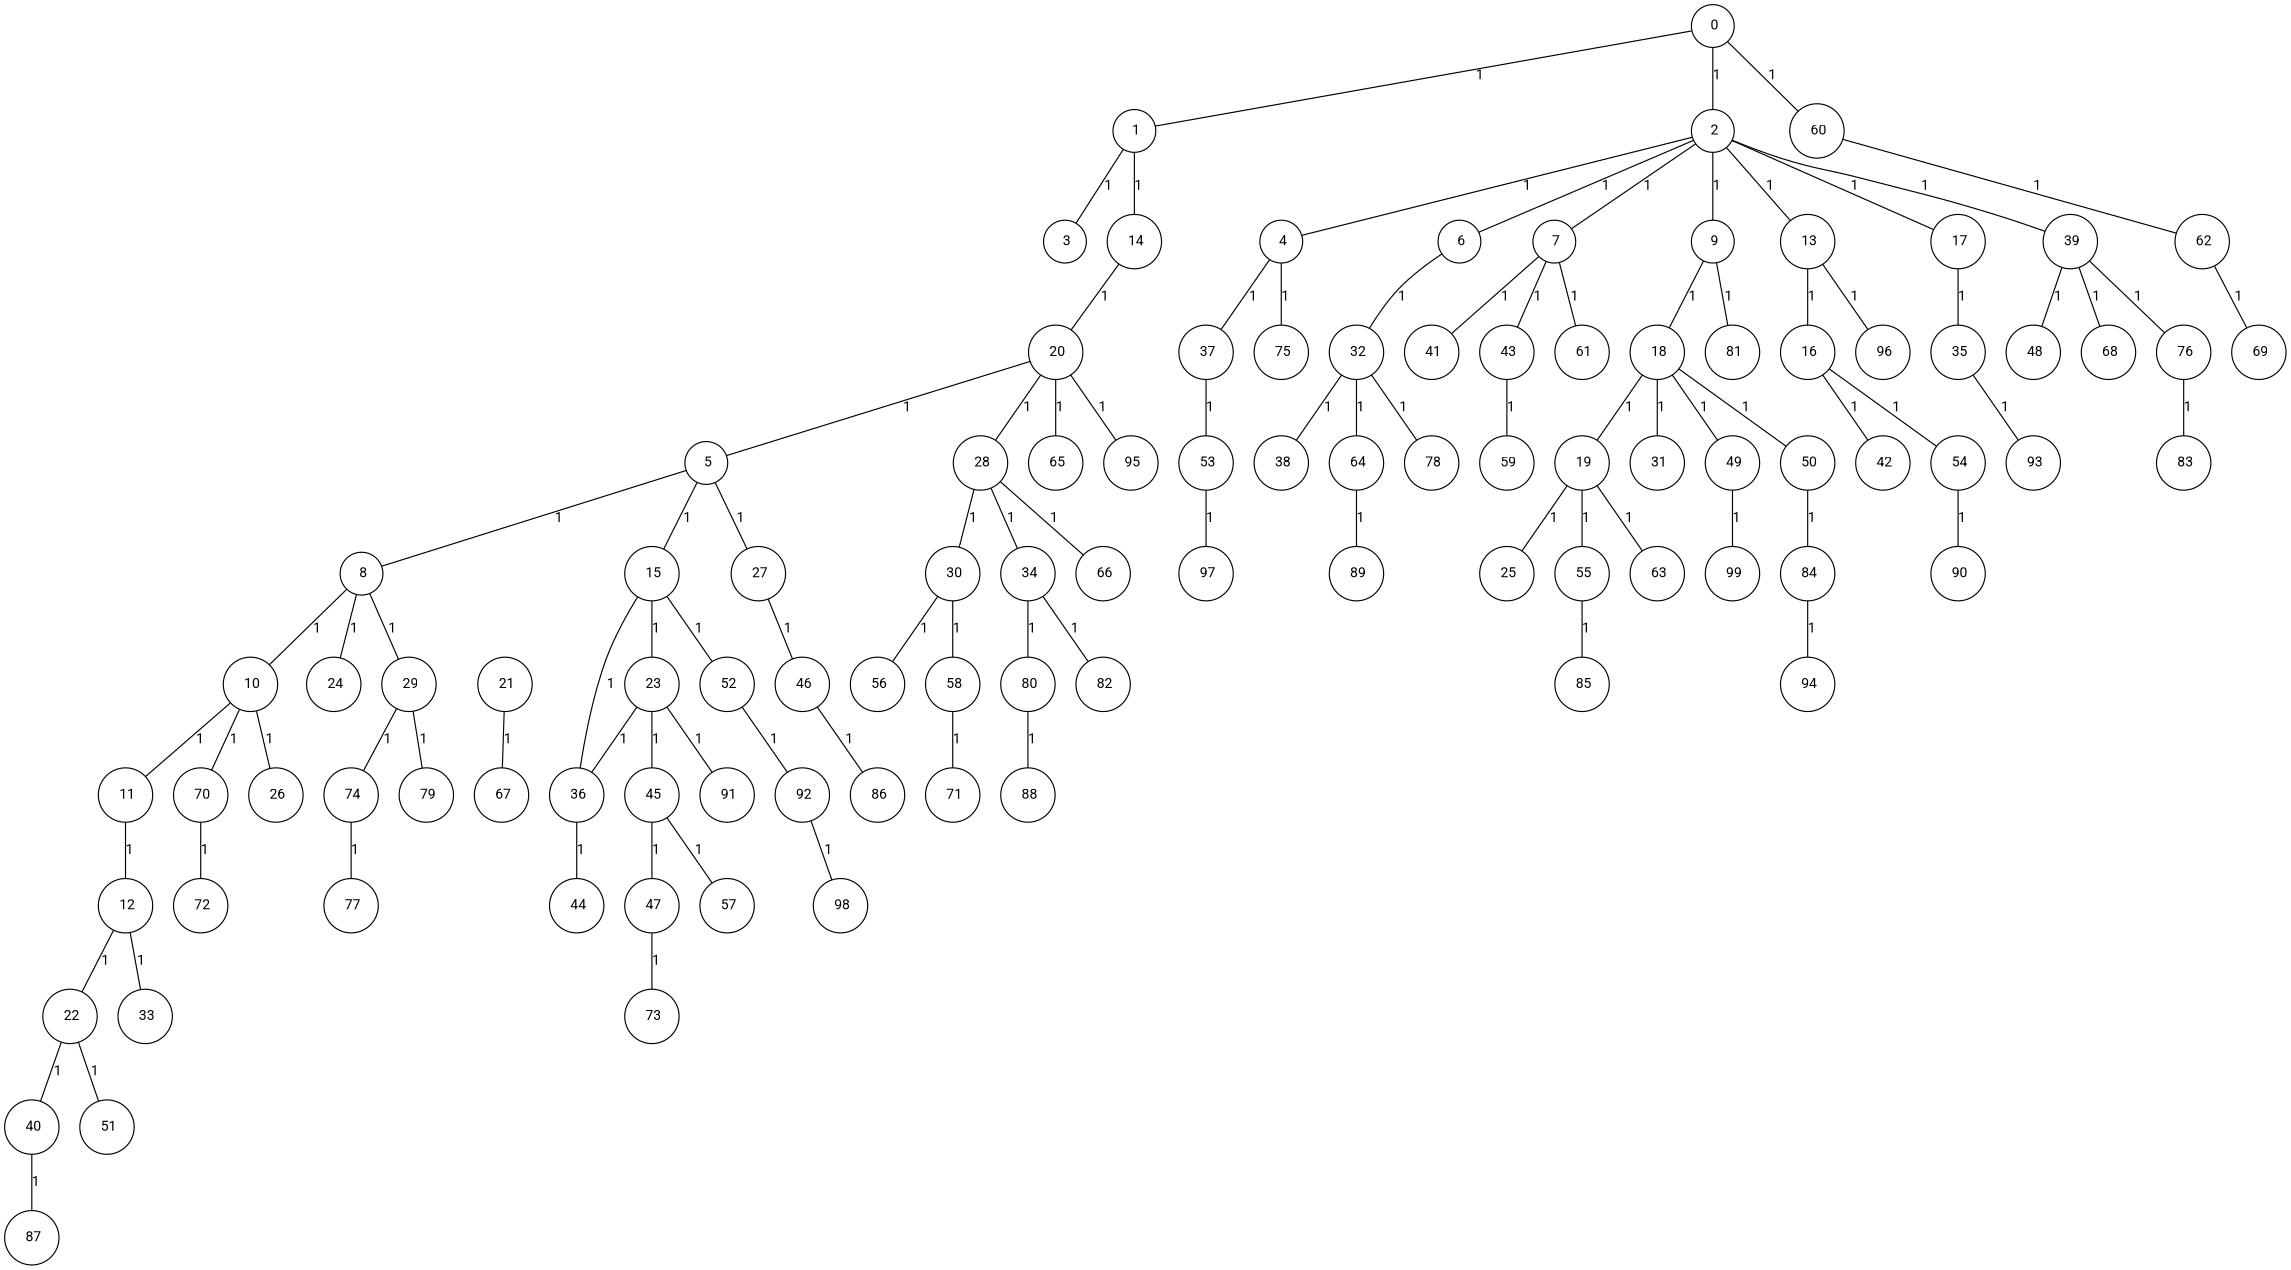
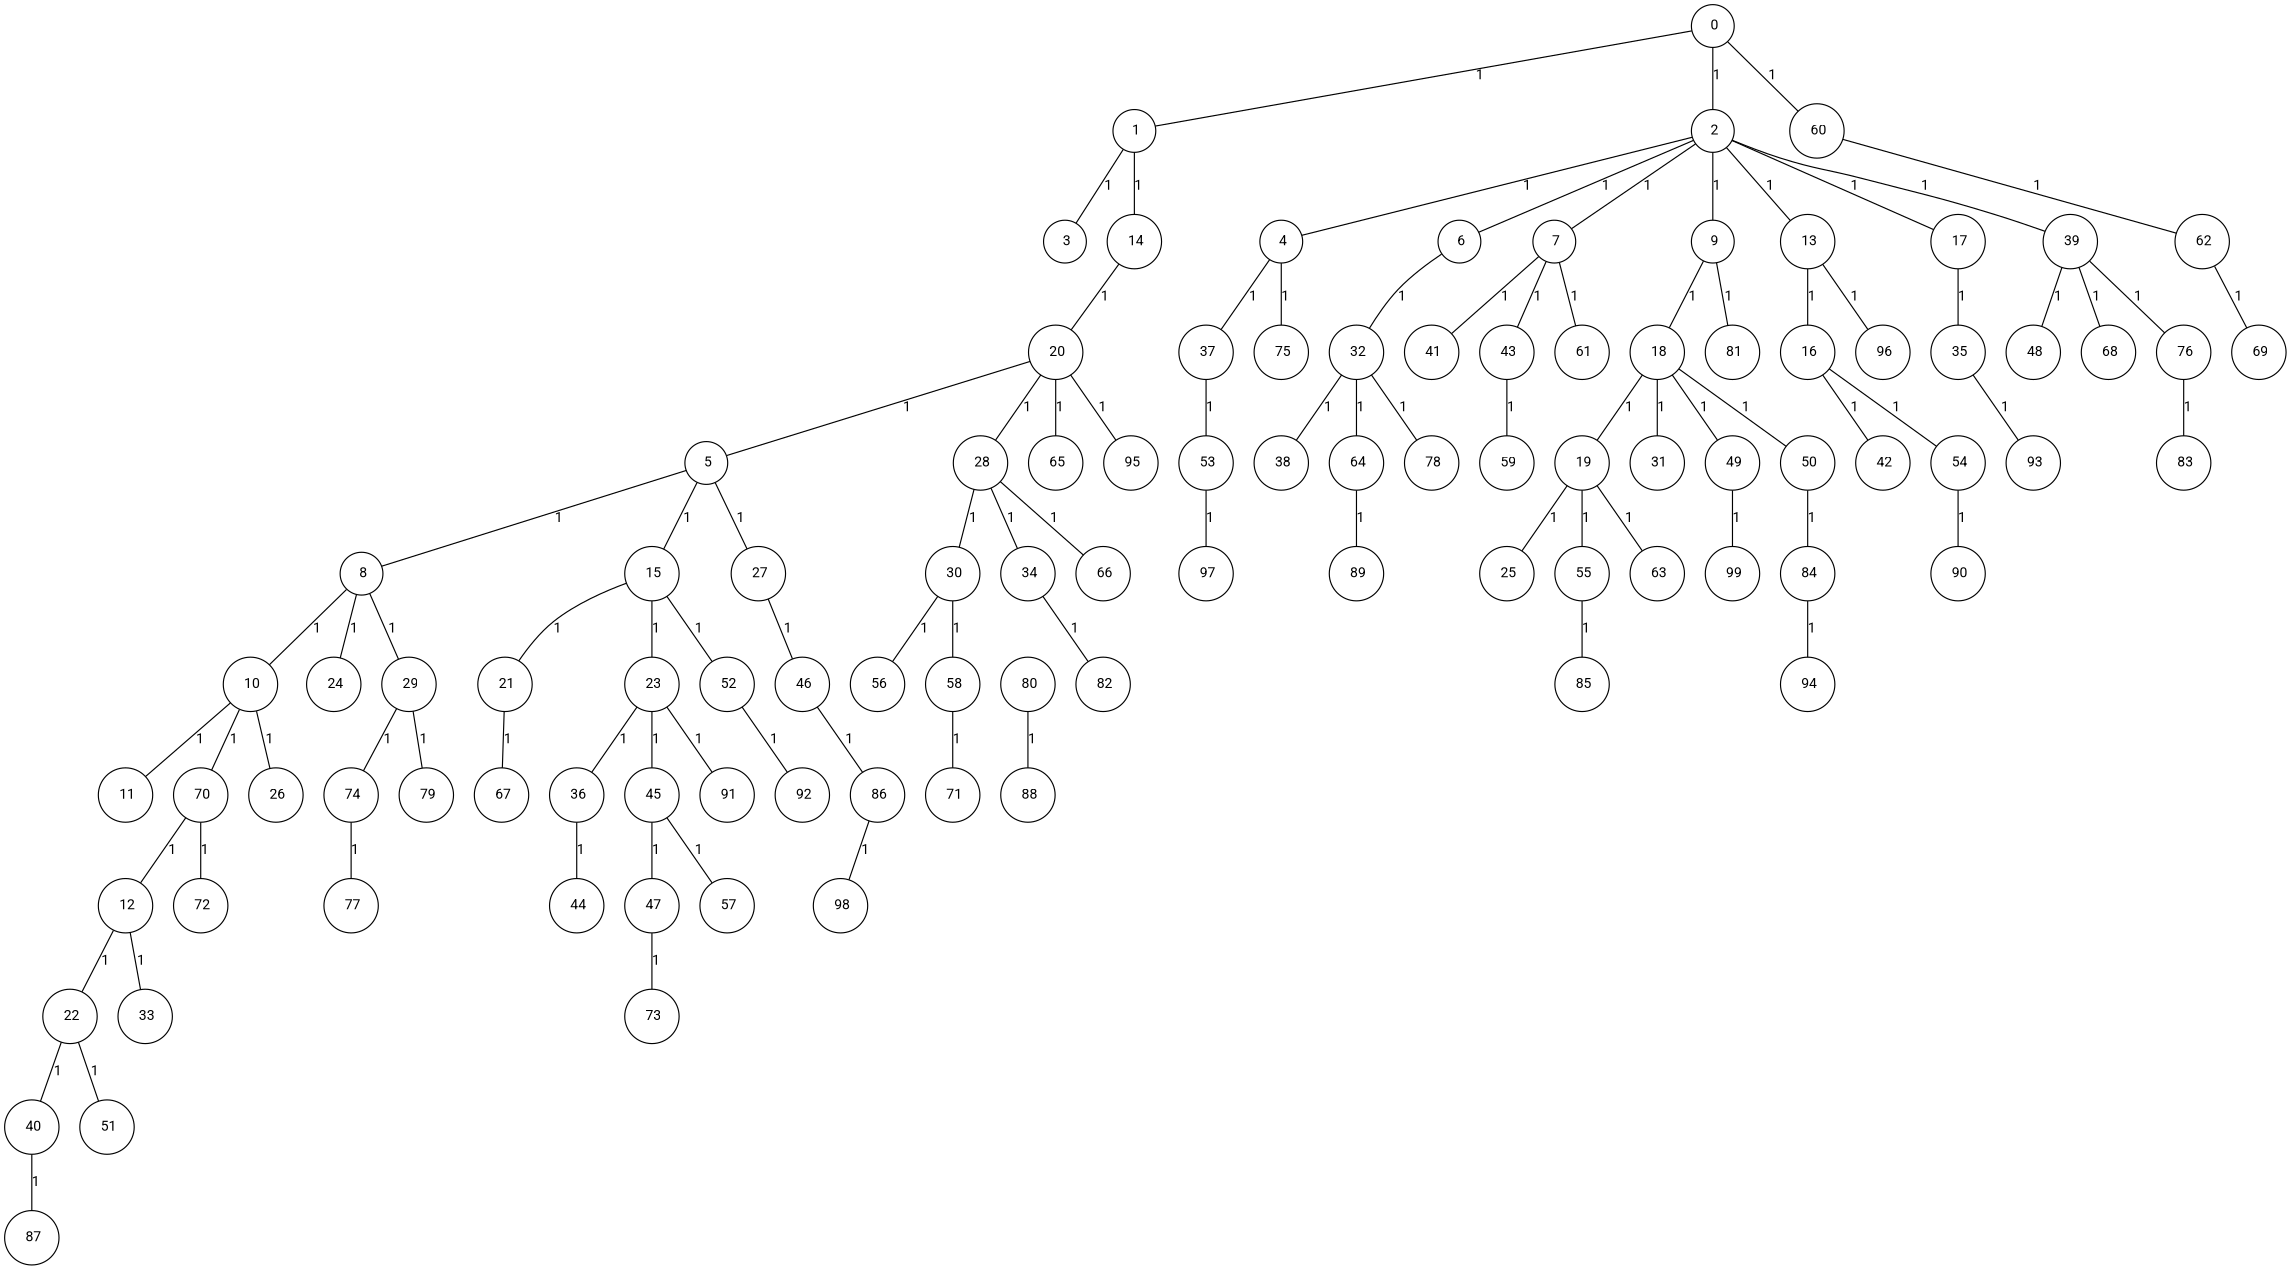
edge "34" -- "80": removed, label "1"
edge "15" -- "36": now "15" -- "21"
edge "92" -- "98": now "86" -- "98"
edge "11" -- "12": now "70" -- "12"
